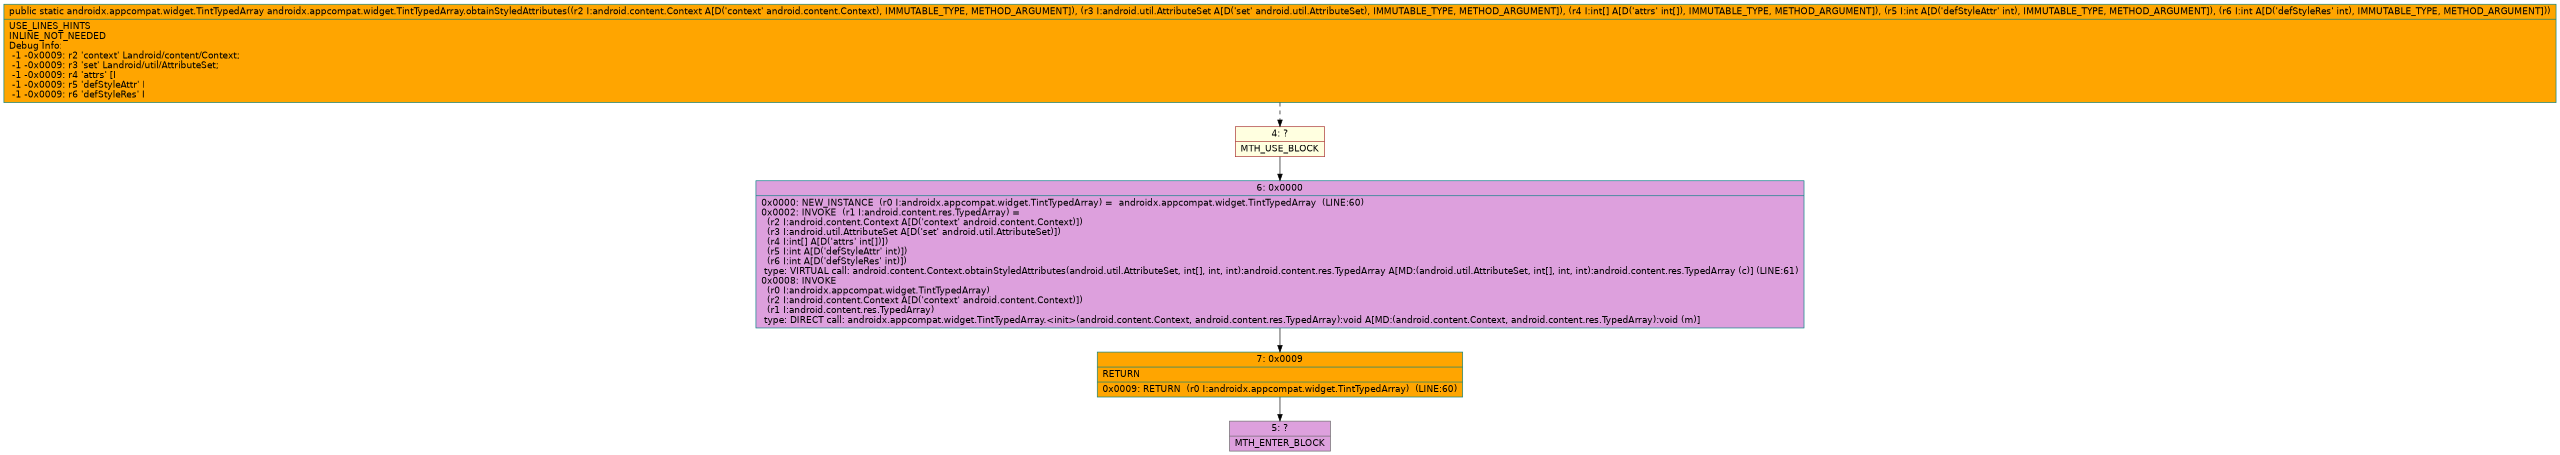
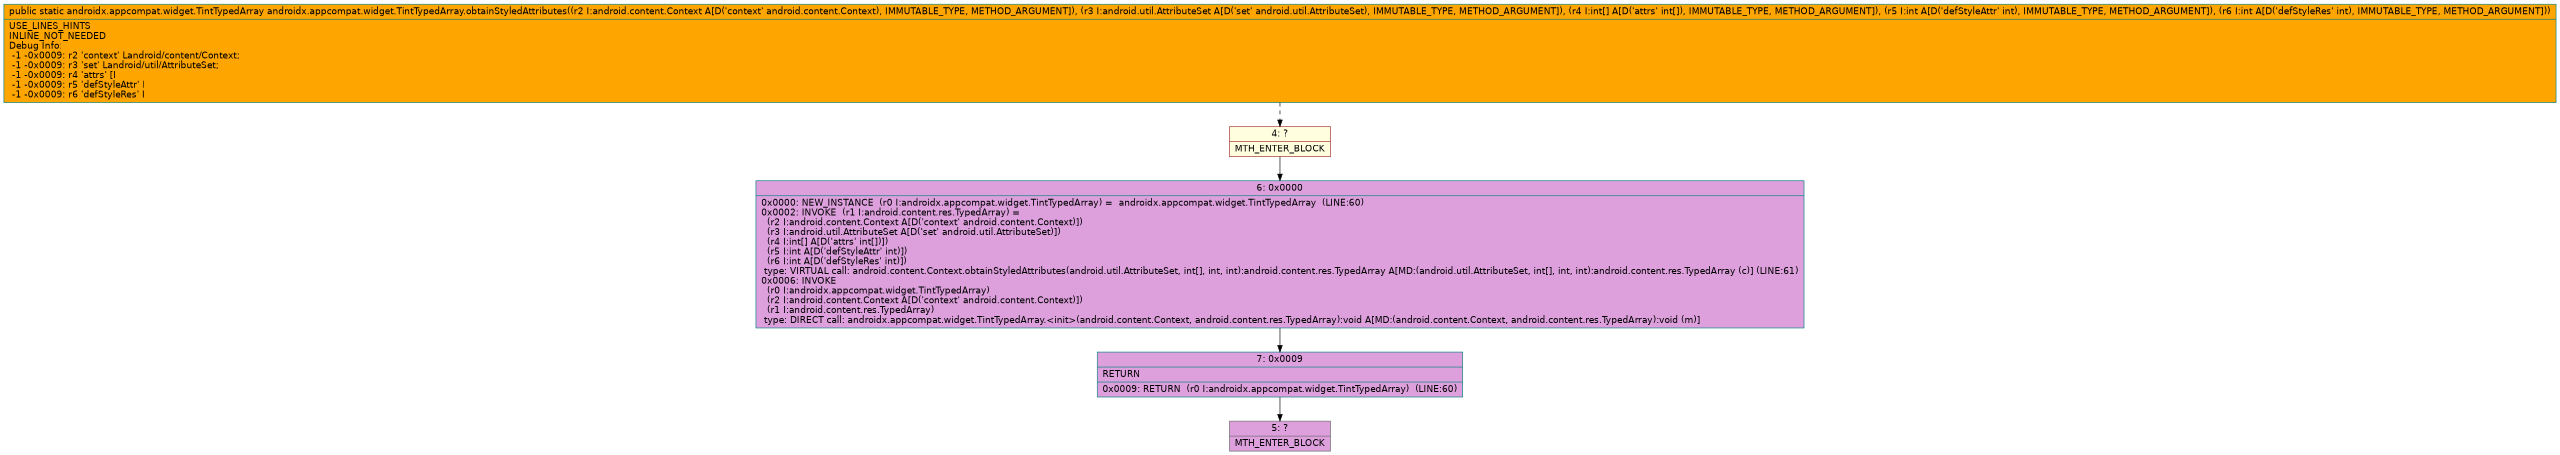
node "4: ?": text "MTH_USE_BLOCK" -> "MTH_ENTER_BLOCK"
node "6: 0x0000": text "0x0008: INVOKE" -> "0x0006: INVOKE"
node "7: 0x0009": fillcolor orange -> plum
